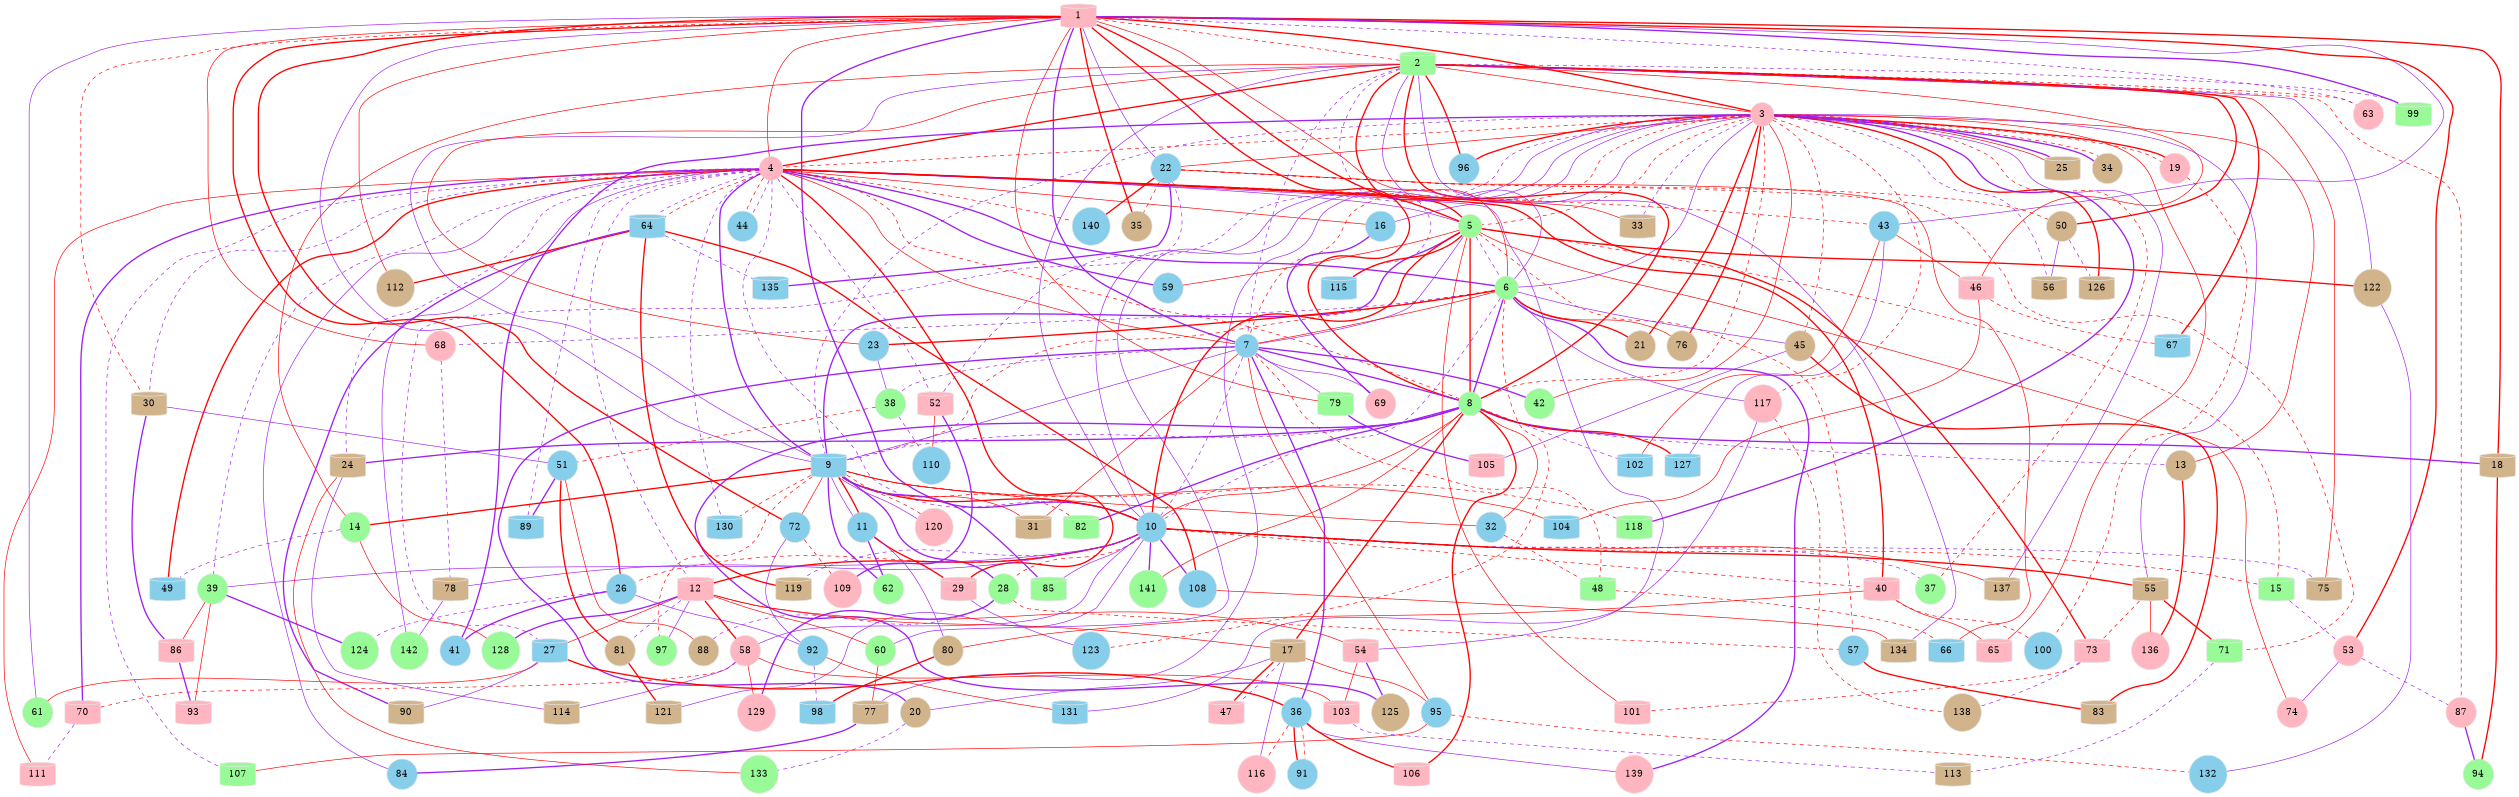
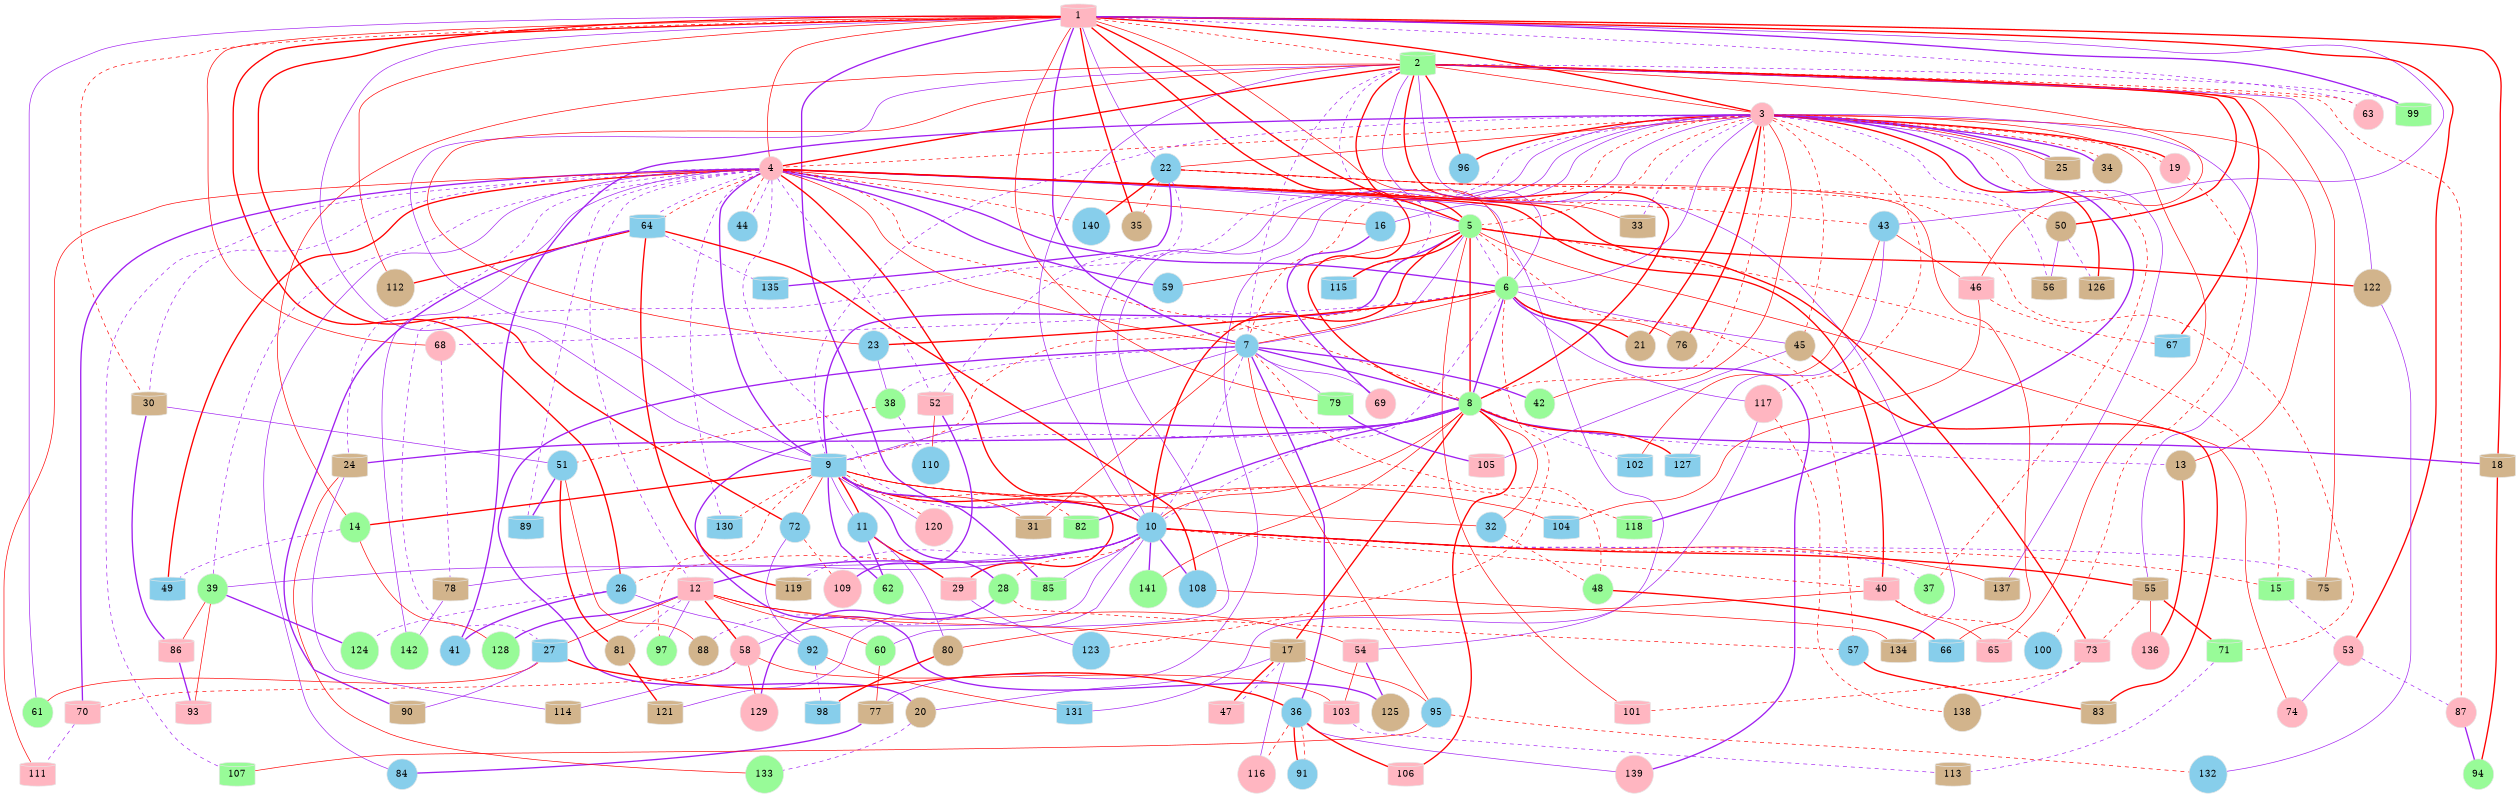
edge "10" -- "12": color red -> purple
node "48": shape cylinder -> circle
edge "48" -- "66": style dashed -> bold
